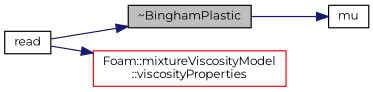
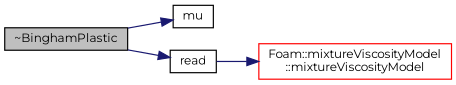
edge "read" -> "~BinghamPlastic": reversed
node "Foam::mixtureViscosityModel ::viscosityProperties": label "Foam::mixtureViscosityModel ::viscosityProperties" -> "Foam::mixtureViscosityModel ::mixtureViscosityModel"
